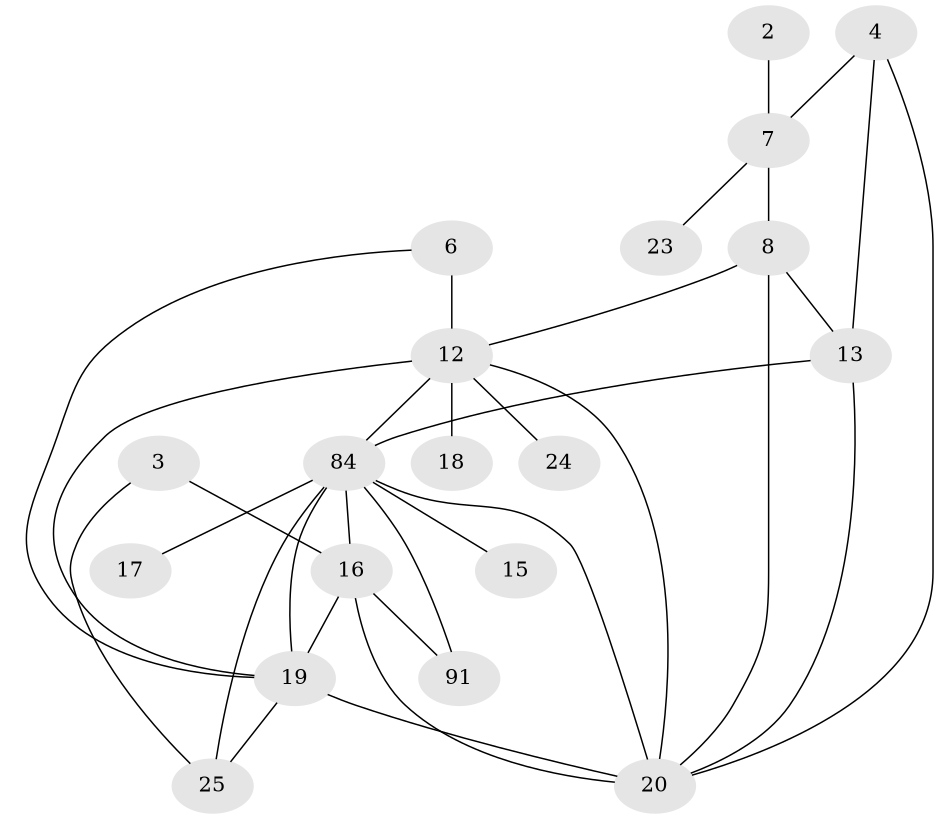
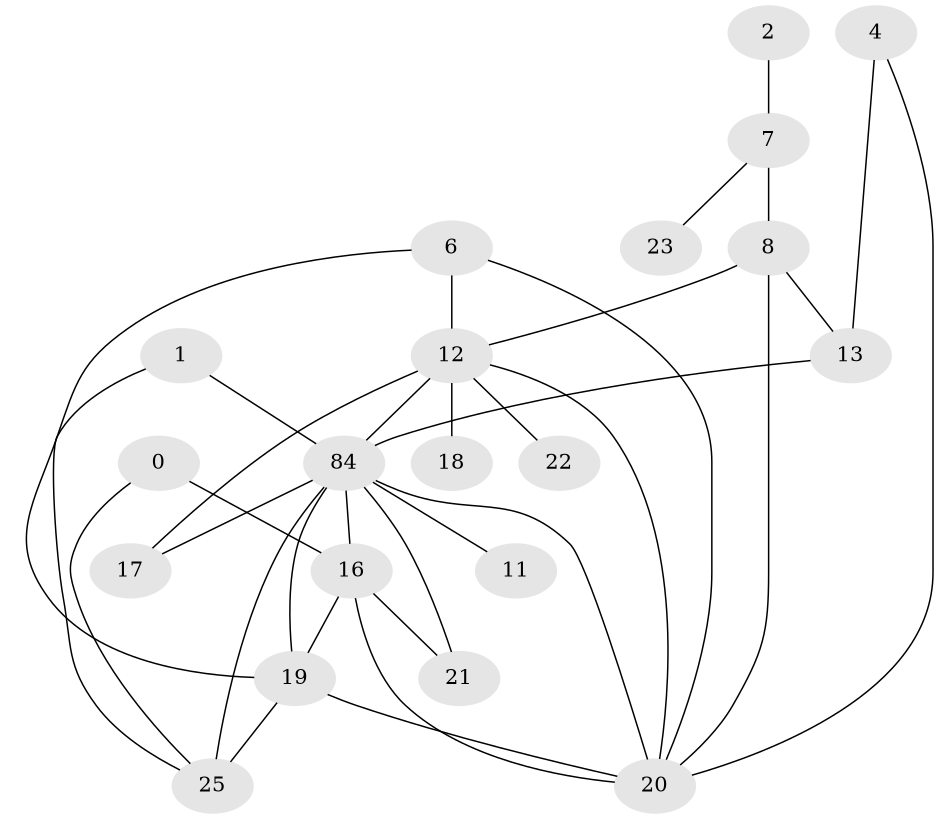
edge "4" -- "7": removed
node "1": added
edge "12" -- "19": now "12" -- "17"
node "3": label "3" -> "0"
node "24": label "24" -> "22"
node "15": label "15" -> "11"
edge "13" -- "20": now "6" -- "20"
node "91": label "91" -> "21"
